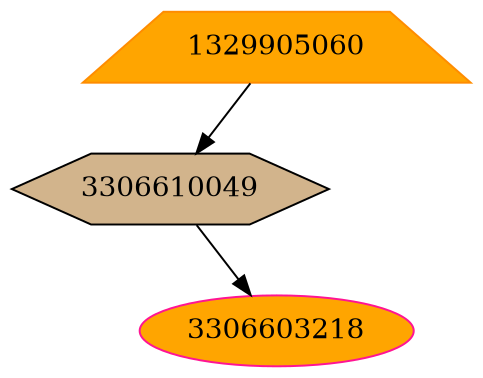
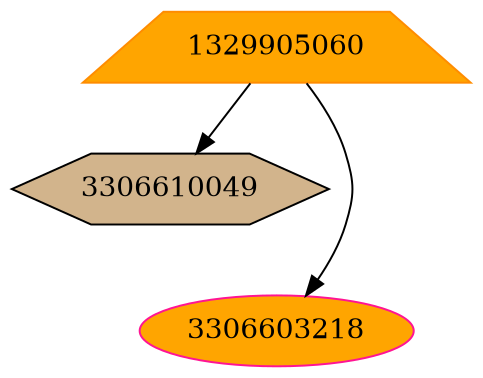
edge "3306610049" -> "3306603218": now "1329905060" -> "3306603218"
